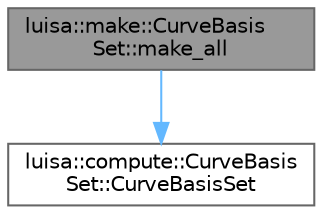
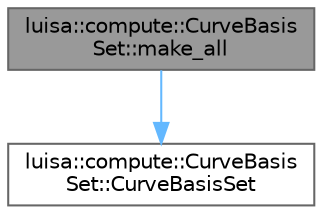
node "luisa::make::CurveBasis Set::make_all": label "luisa::make::CurveBasis Set::make_all" -> "luisa::compute::CurveBasis Set::make_all"
